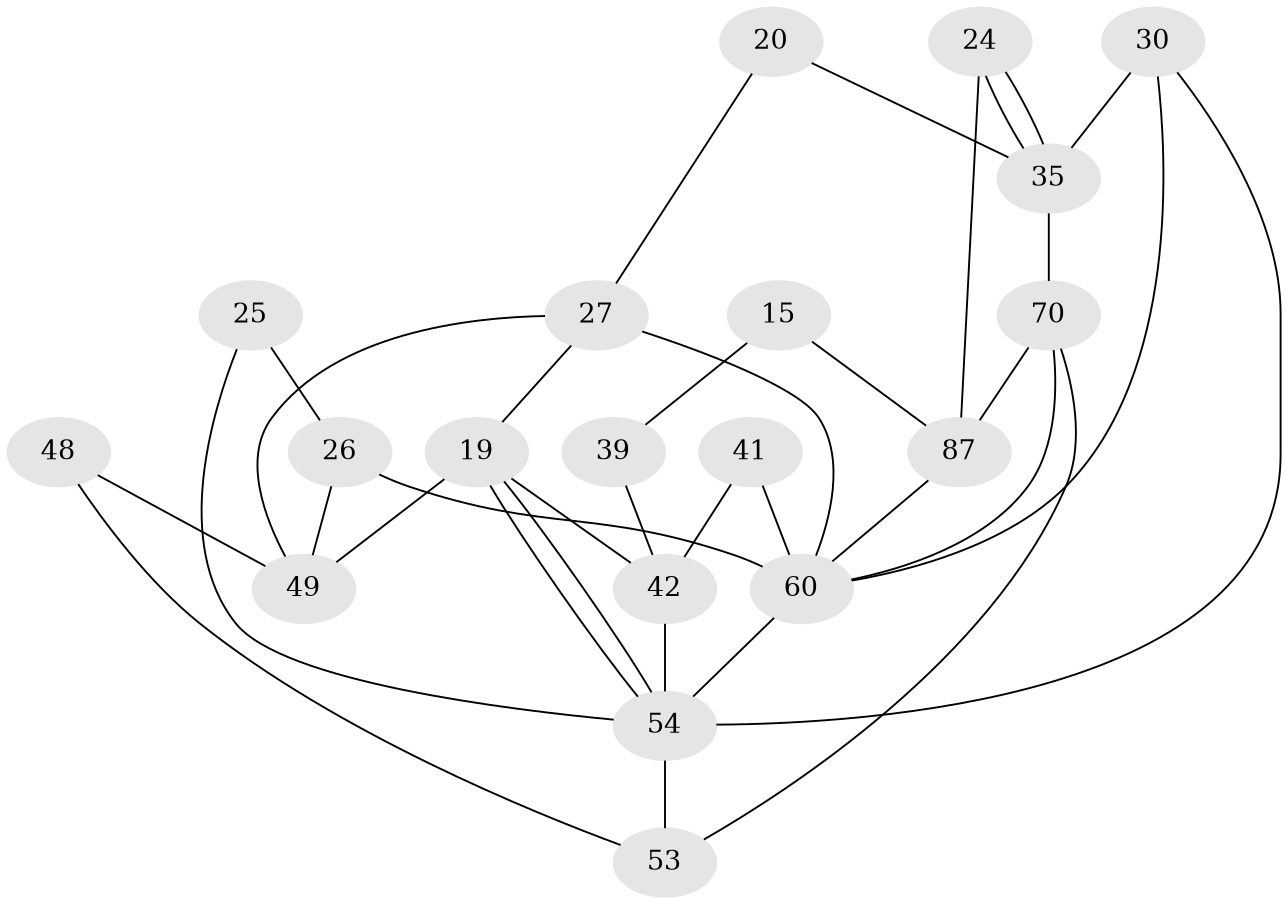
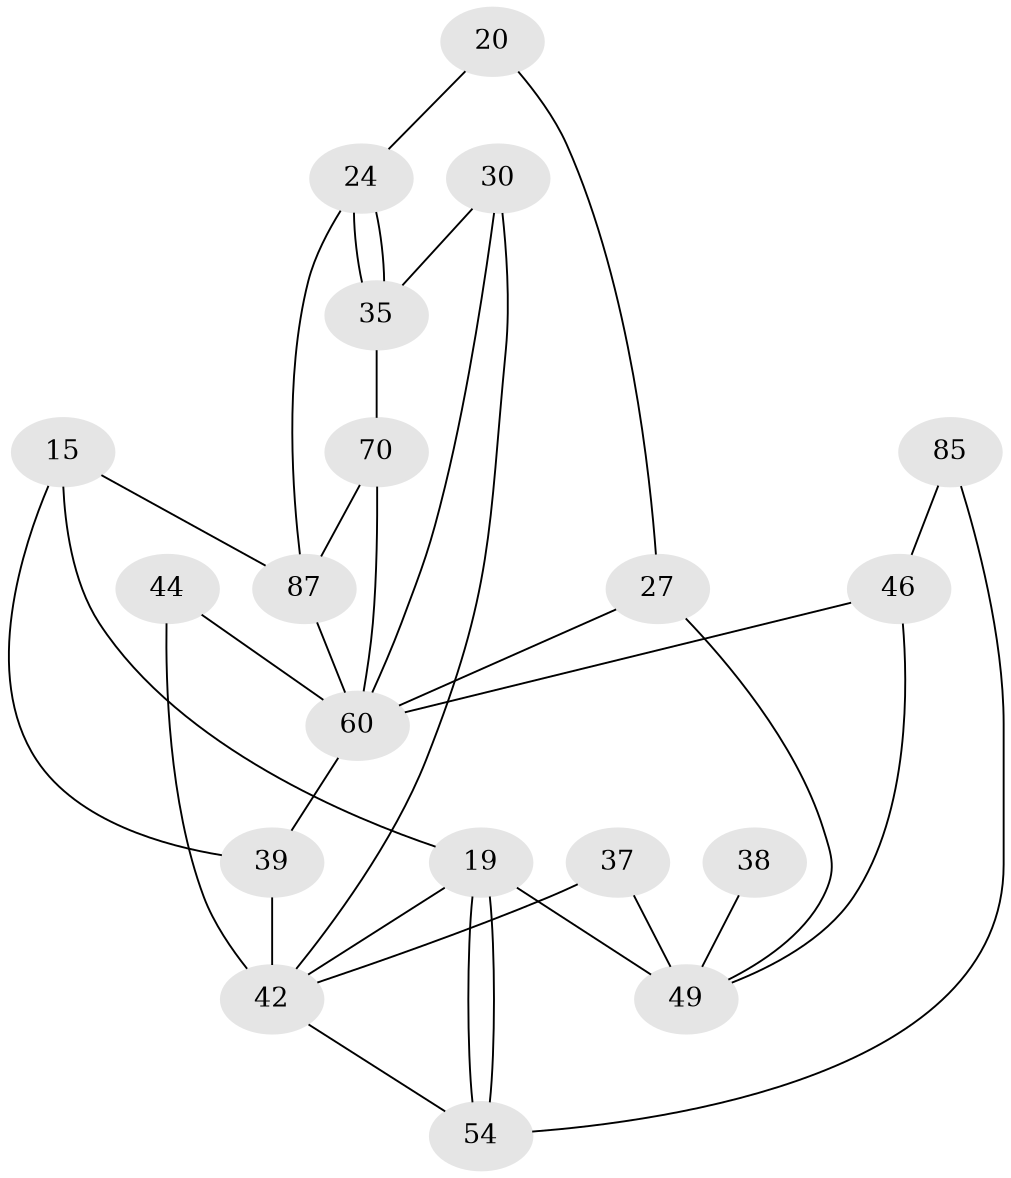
edge "20" -- "35": now "20" -- "24"
node "25": label "25" -> "85"
edge "27" -- "19": now "15" -- "19"
node "48": label "48" -> "38"
node "26": label "26" -> "46"
node "41": label "41" -> "44"
edge "30" -- "54": now "30" -- "42"
edge "60" -- "54": now "60" -- "39"
node "37": added
node "53": removed
